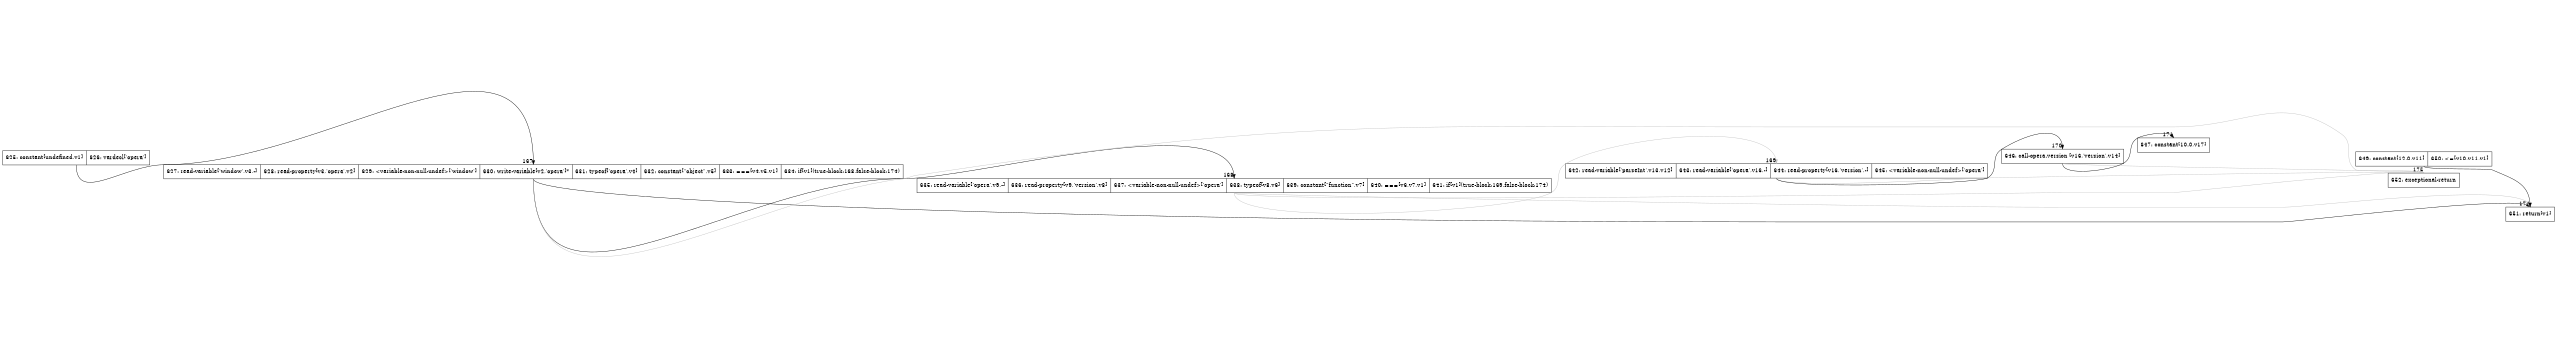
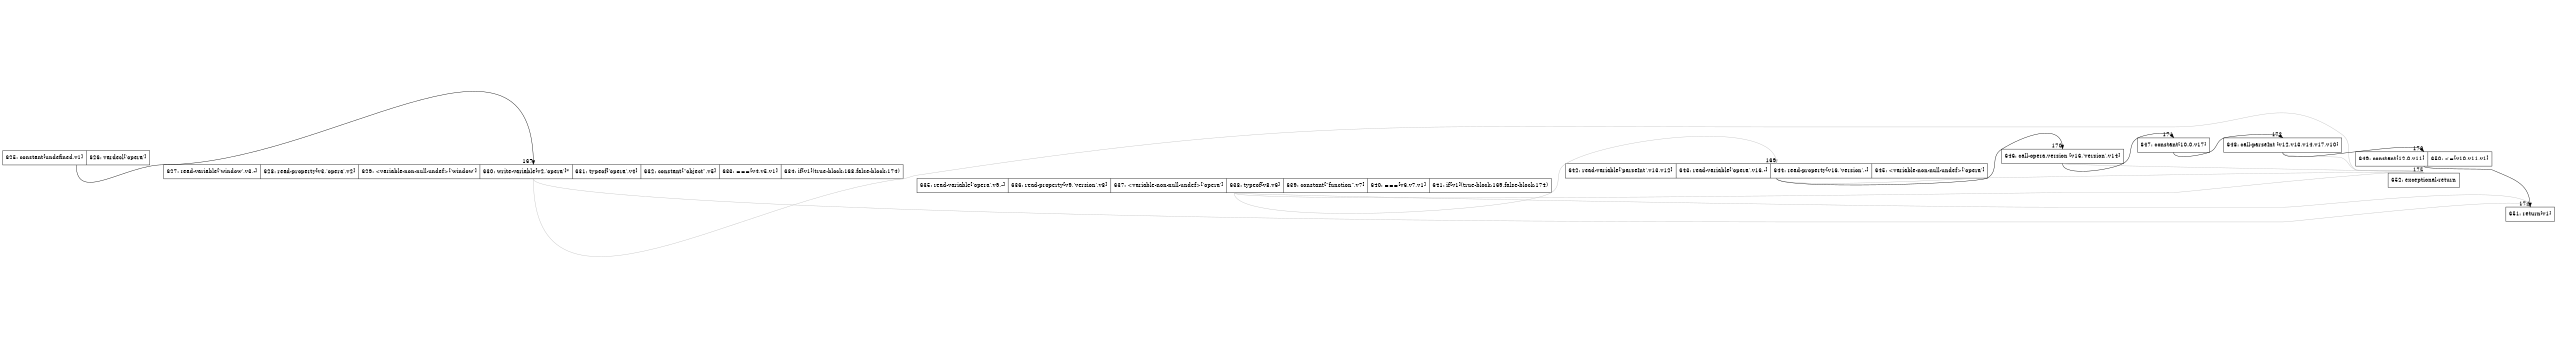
node "648: call-parseInt [v12,v13,v14,v17,v10]": added
edge "627: read-variable['window',v3,-]" -> "635: read-variable['opera',v9,-]": removed
edge "627: read-variable['window',v3,-]" -> "651: return[v1]": color black -> gray
